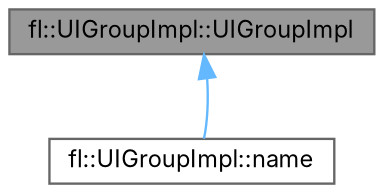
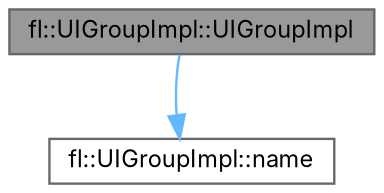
edge "fl::UIGroupImpl::name" -> "fl::UIGroupImpl::UIGroupImpl": reversed
